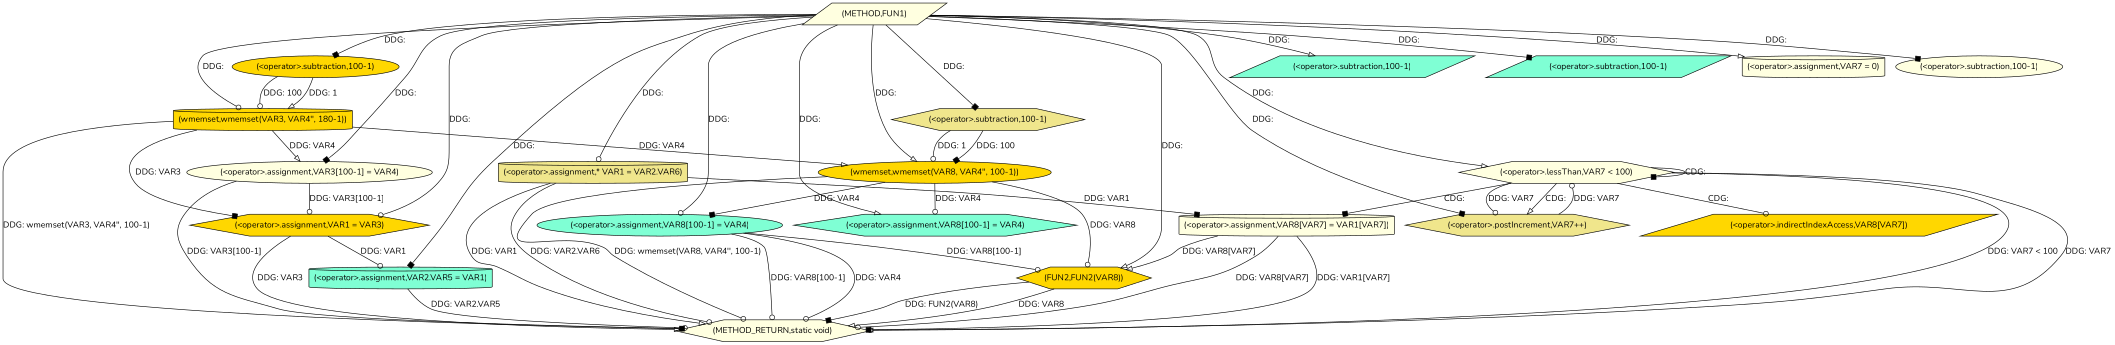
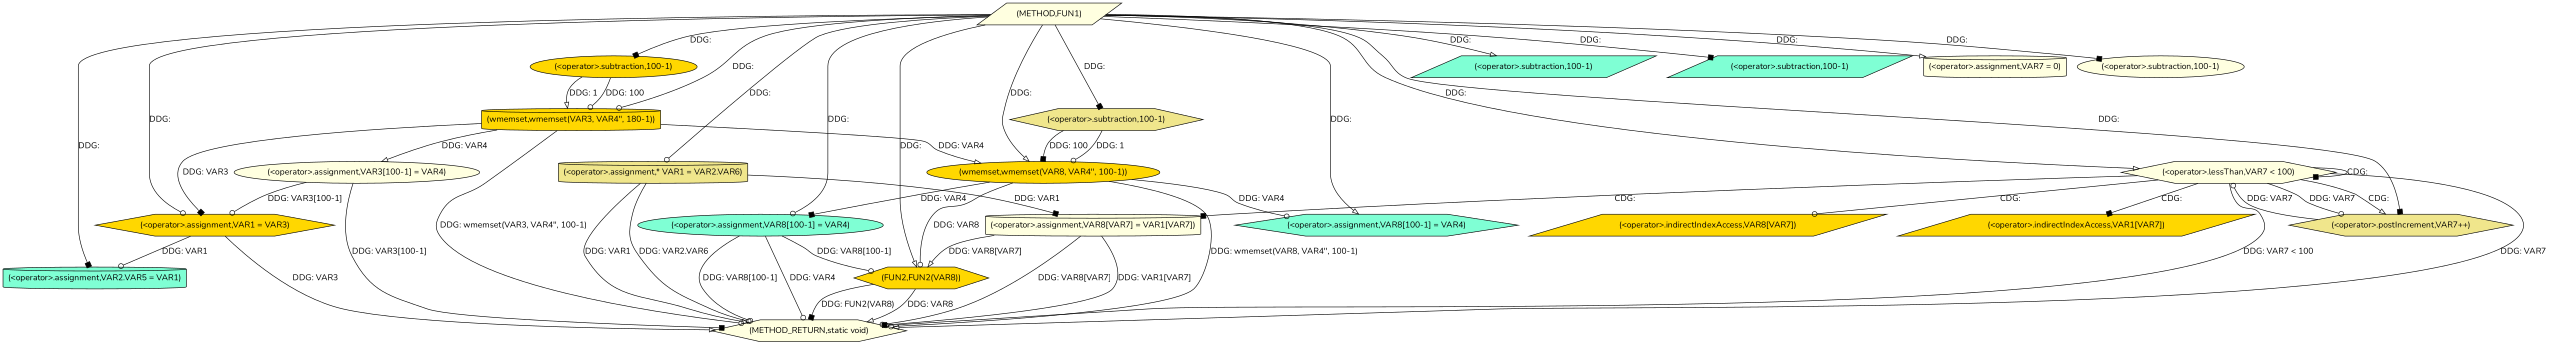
edge "(METHOD,FUN1)" -> "(<operator>.assignment,VAR3[100-1] = VAR4)": removed, label "DDG:"
node "(<operator>.indirectIndexAccess,VAR1[VAR7])": added
edge "(<operator>.assignment,VAR2.VAR5 = VAR1)" -> "(METHOD_RETURN,static void)": removed, label "DDG: VAR2.VAR5"
